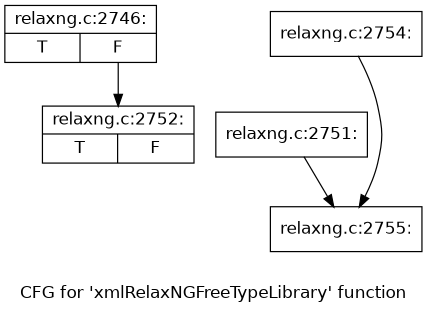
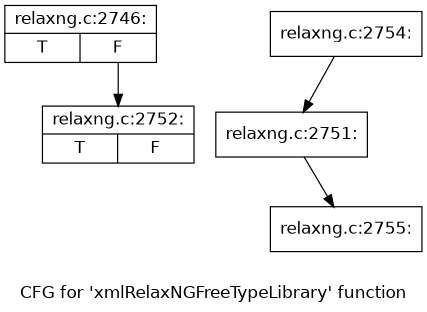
edge "relaxng.c:2754:" -> "relaxng.c:2755:": now "relaxng.c:2754:" -> "relaxng.c:2751:"
